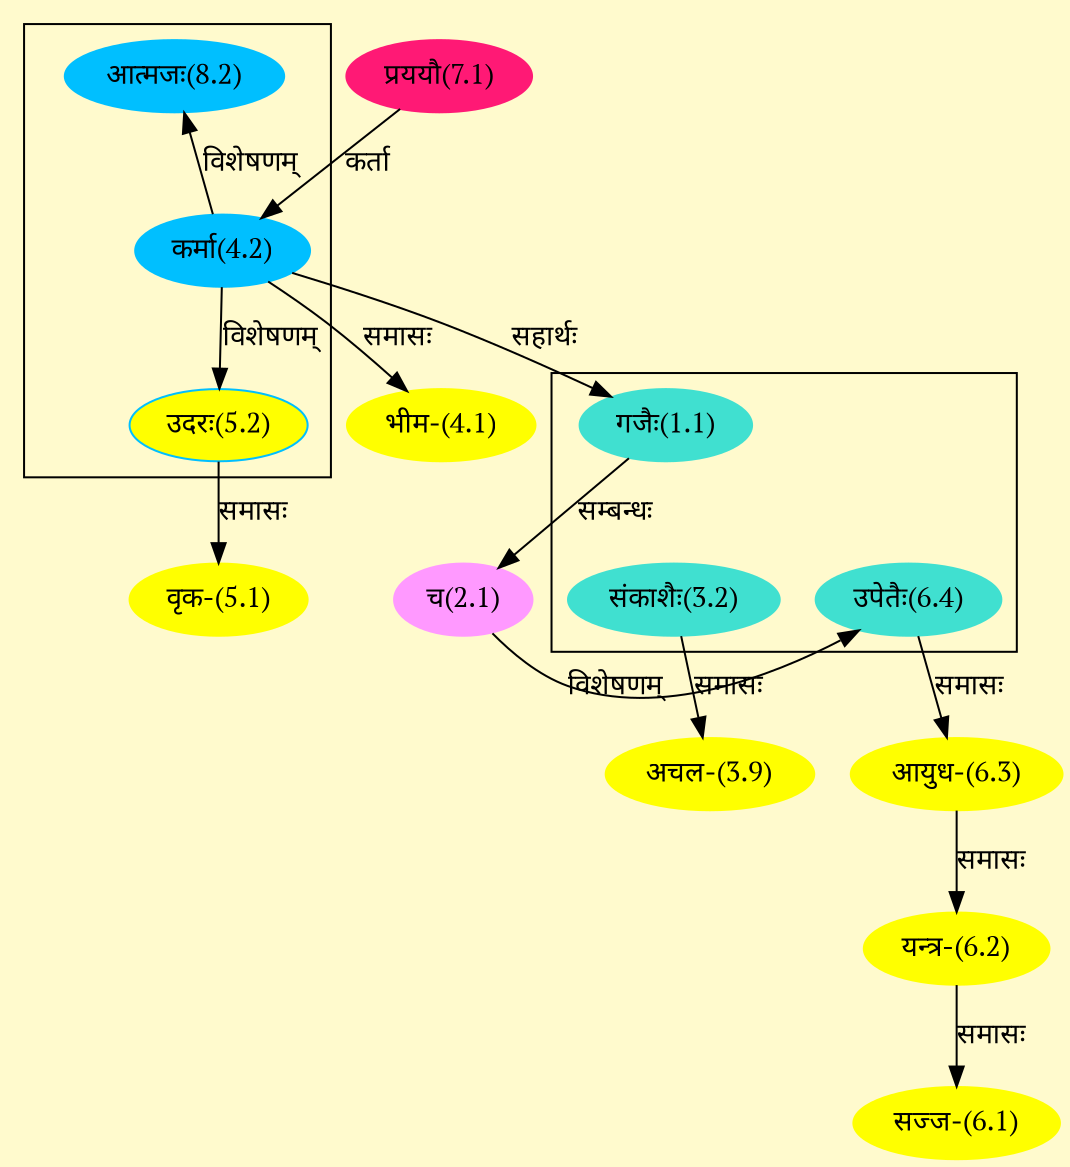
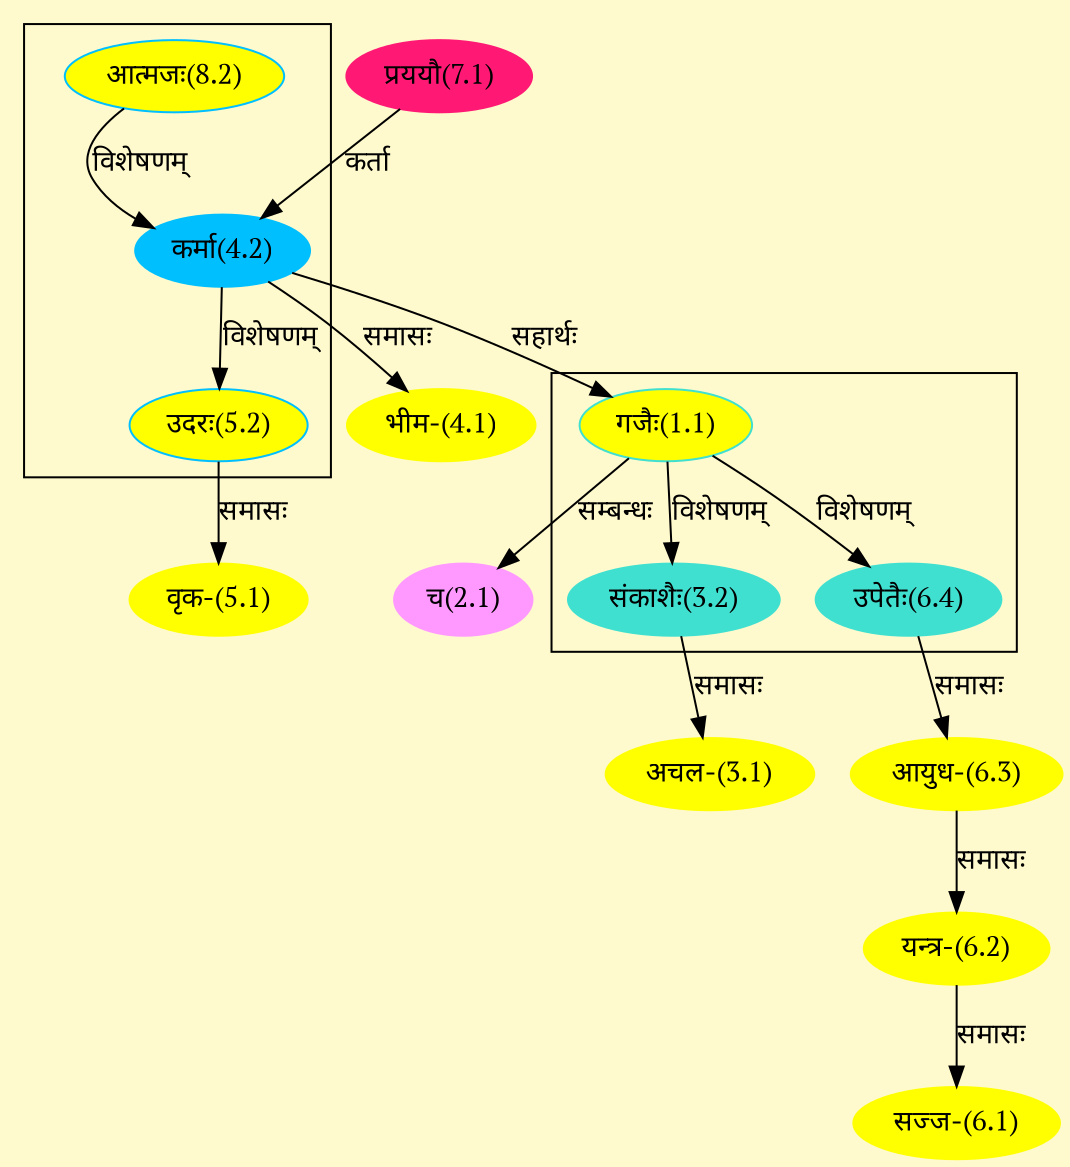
node "आत्मजः(8.2)": fillcolor #00bfff -> #ffff00
edge "कर्मा(4.2)" -> "आत्मजः(8.2)": reversed
node "गजैः(1.1)": fillcolor #40e0d0 -> #ffff00
edge "गजैः(1.1)" -> "संकाशैः(3.2)": added, label "विशेषणम्"
edge "च(2.1)" -> "उपेतैः(6.4)": now "गजैः(1.1)" -> "उपेतैः(6.4)"
node "अचल-(3.9)": label "अचल-(3.9)" -> "अचल-(3.1)"
